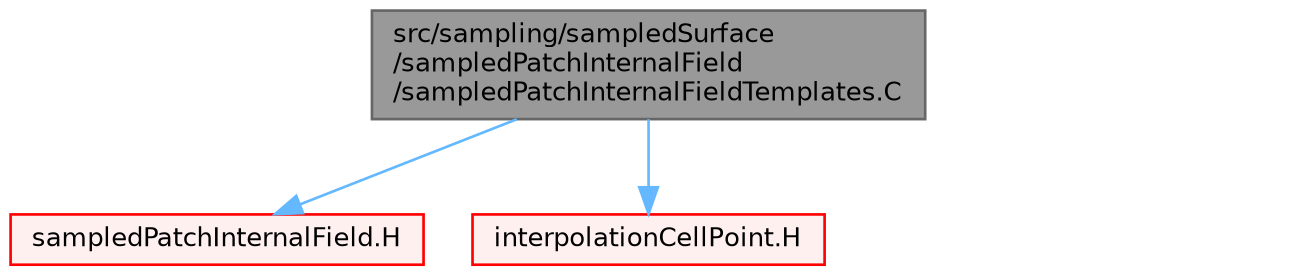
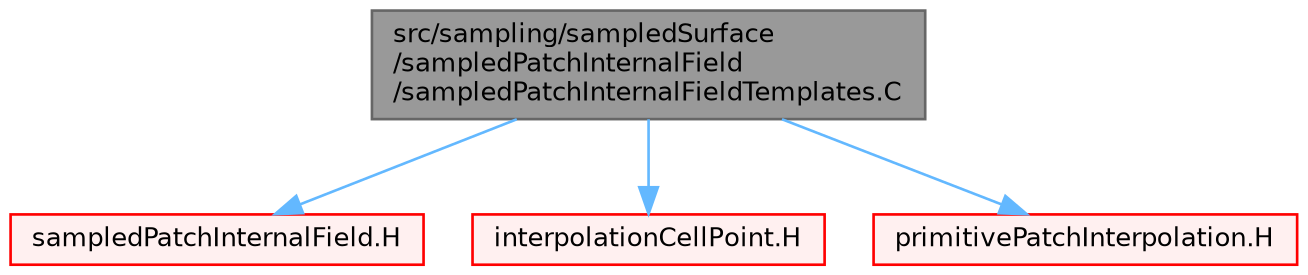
node "primitivePatchInterpolation.H": added
